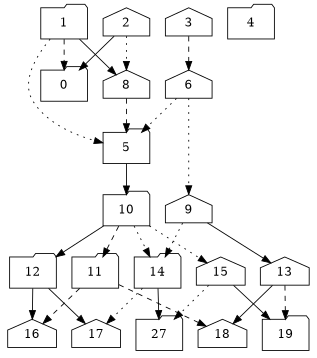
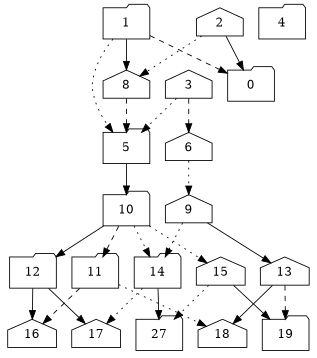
edge "6" -> "5": now "3" -> "5"
edge "11" -> "18": style dashed -> dotted
